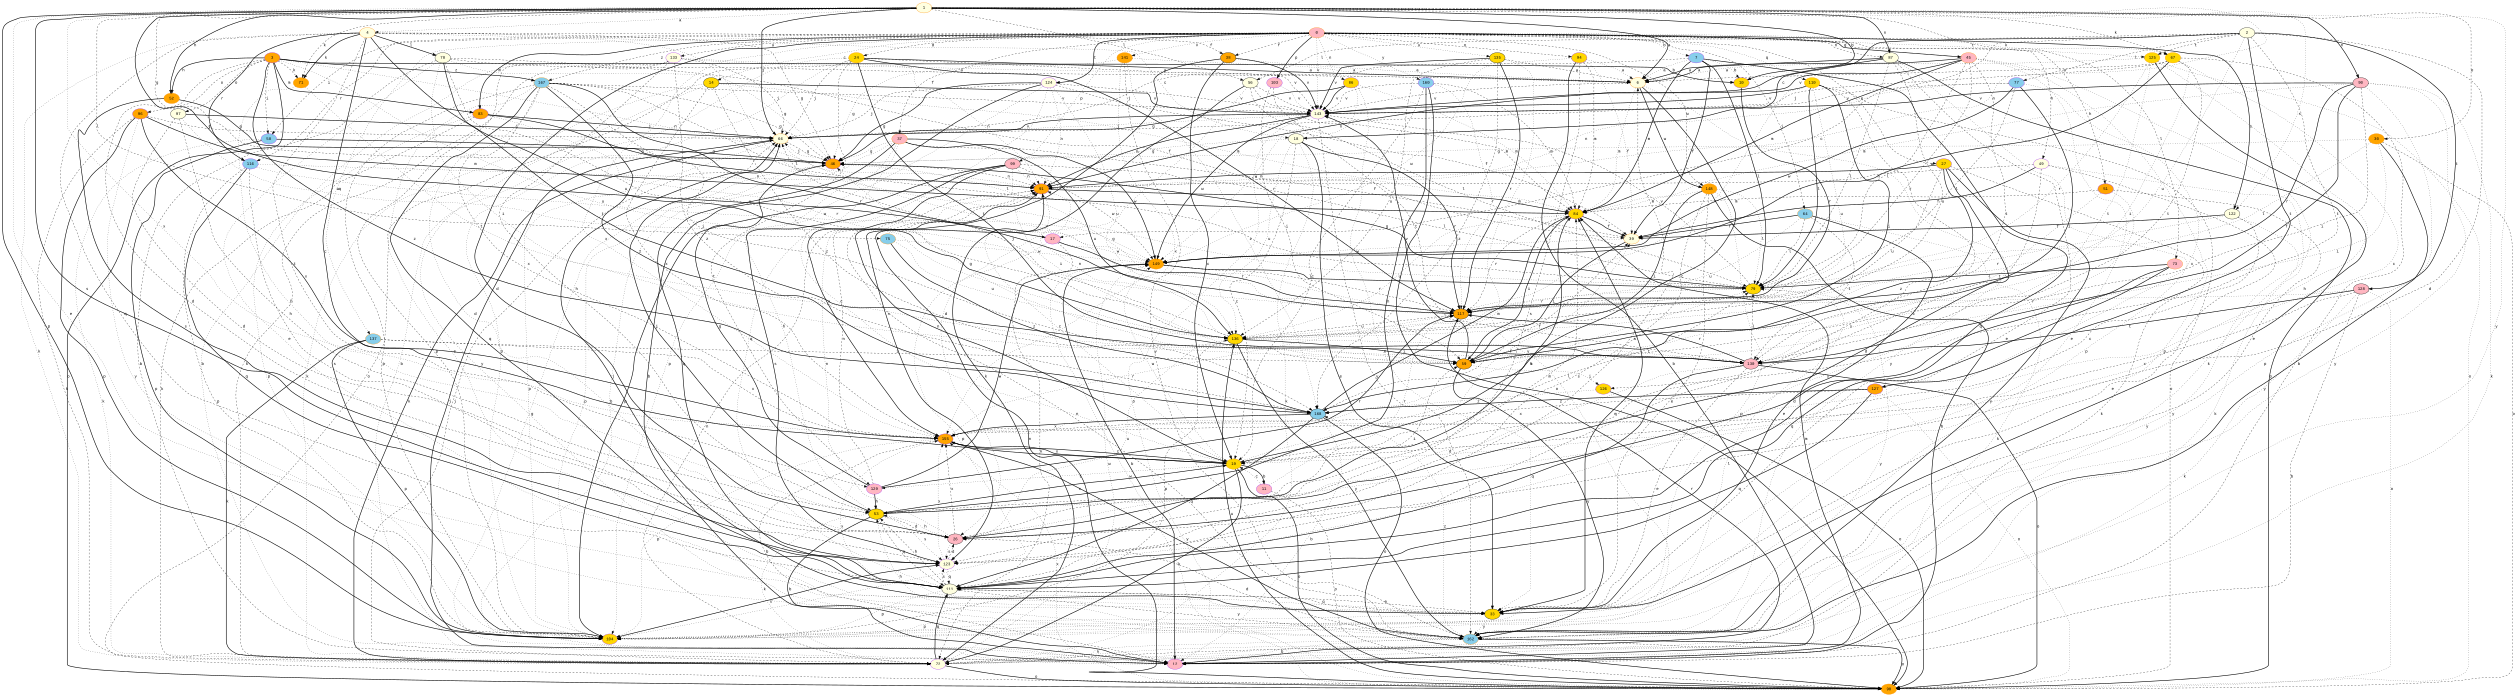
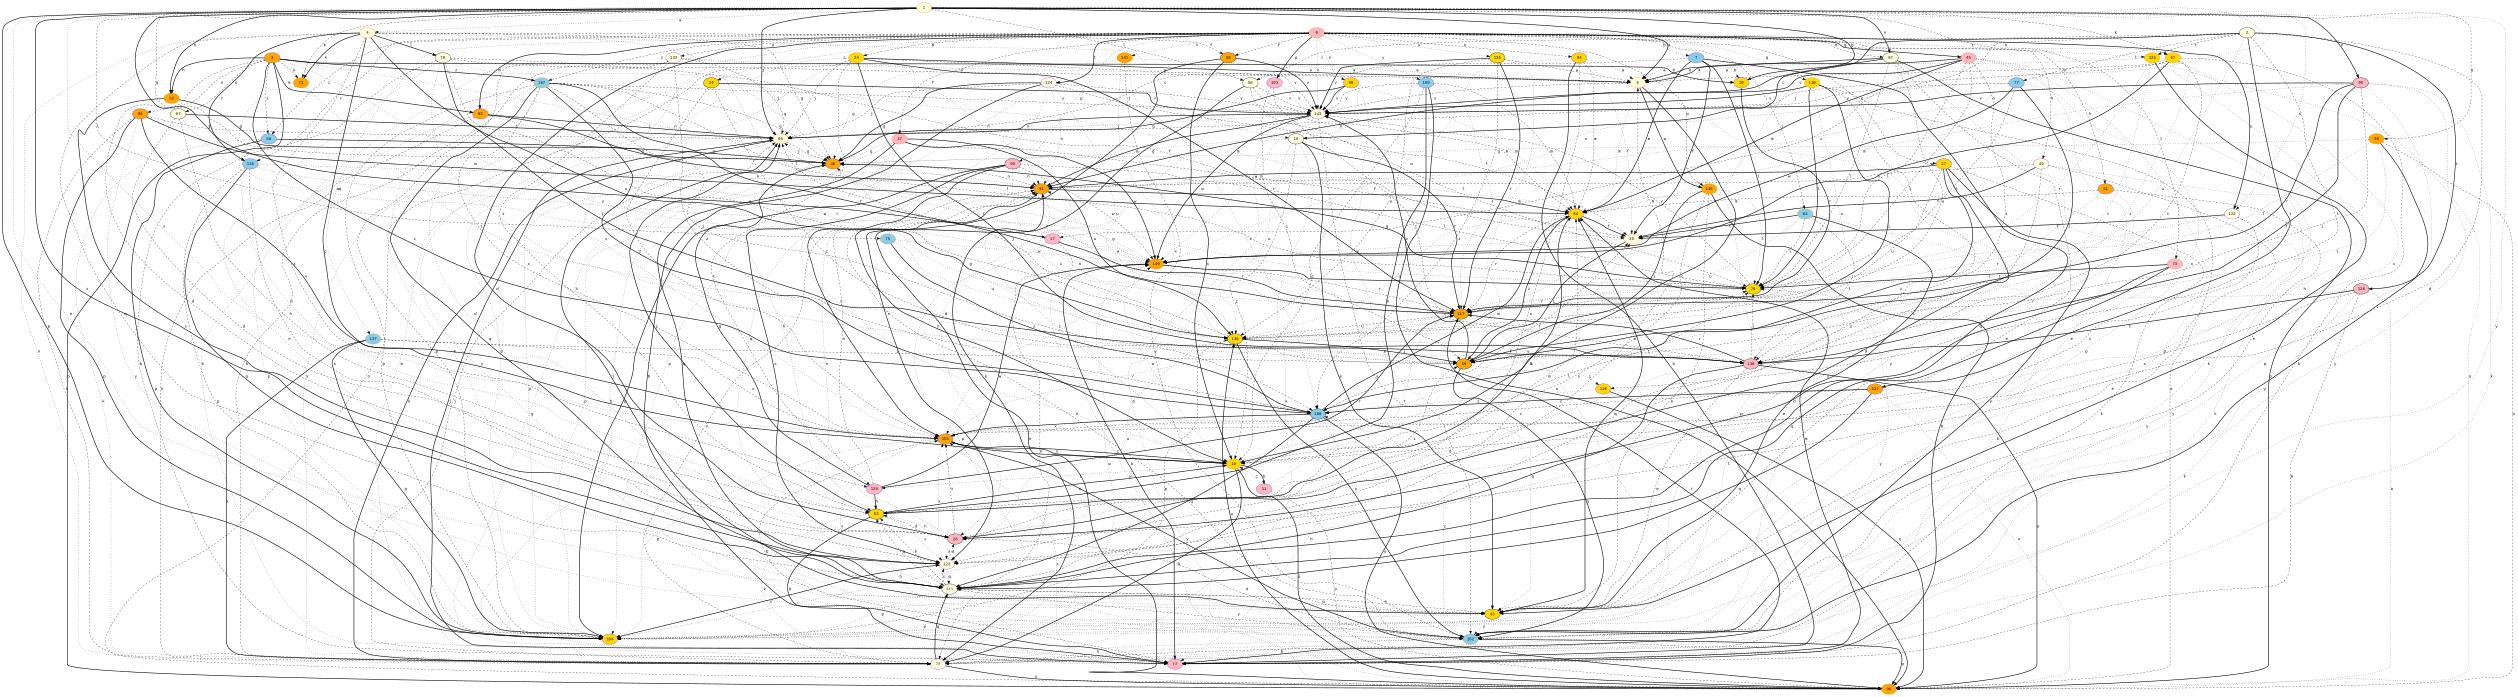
node "122": color black -> purple
